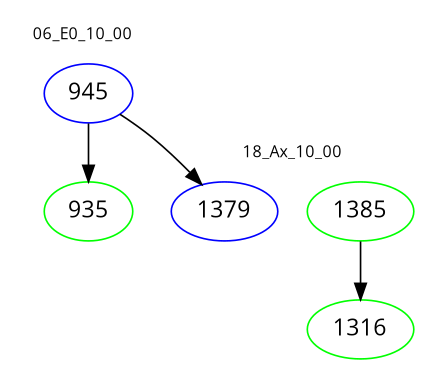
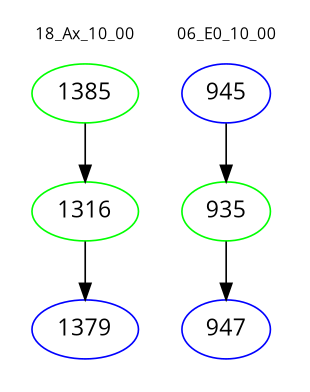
edge "945" -> "1379": now "1316" -> "1379"
node "947": added
